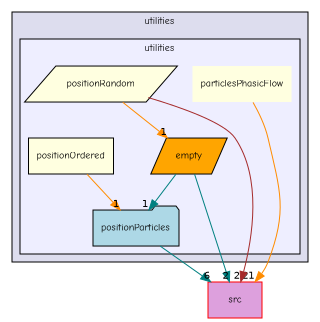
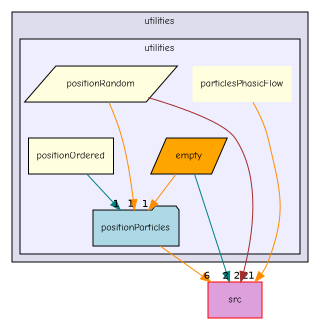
edge "positionRandom" -> "empty": now "positionRandom" -> "positionParticles"
edge "positionOrdered" -> "positionParticles": color darkorange -> teal
edge "empty" -> "positionParticles": color teal -> darkorange
edge "positionParticles" -> "src": color teal -> darkorange
